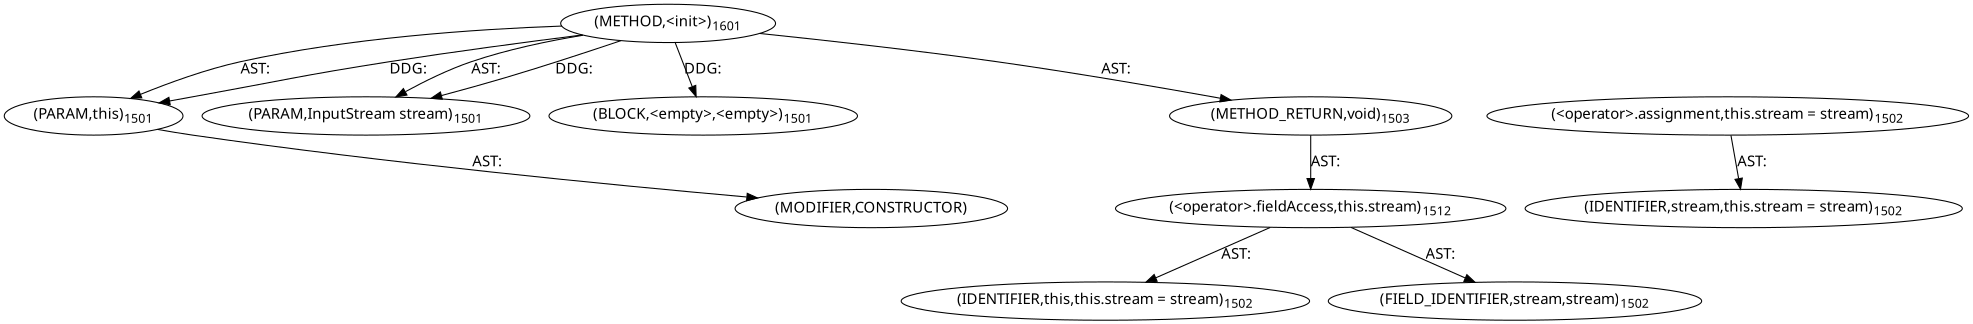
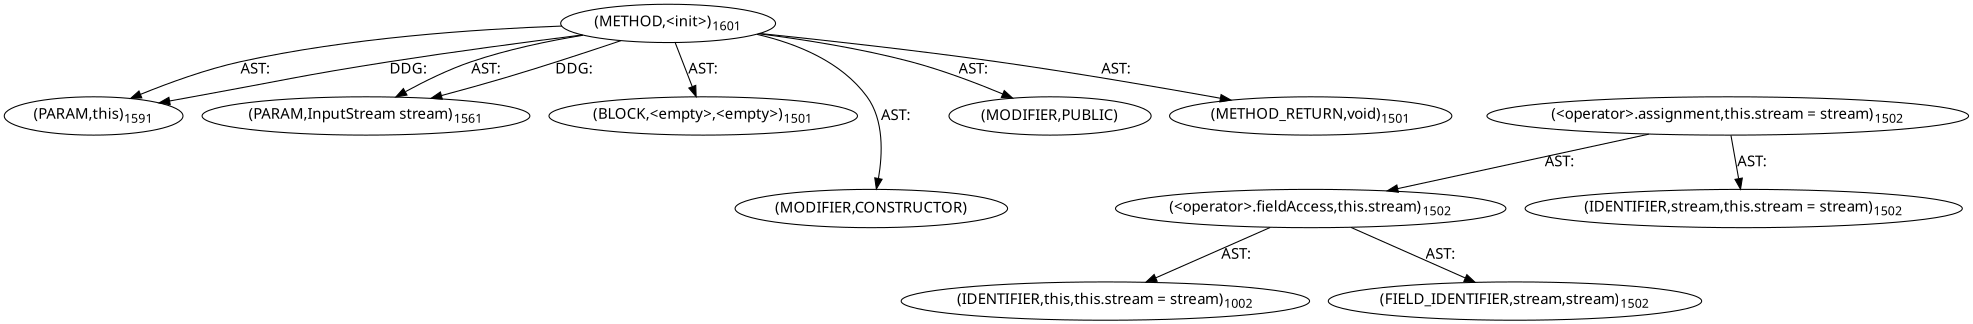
edge "(METHOD,<init>)" -> "(BLOCK,<empty>,<empty>)": label "DDG: " -> "AST: "
node "(PARAM,this)": text "1501" -> "1591"
node "(PARAM,InputStream stream)": text "1501" -> "1561"
node "(METHOD_RETURN,void)": text "1503" -> "1501"
node "(MODIFIER,PUBLIC)": added
edge "(METHOD_RETURN,void)" -> "(<operator>.fieldAccess,this.stream)": now "(<operator>.assignment,this.stream = stream)" -> "(<operator>.fieldAccess,this.stream)"
edge "(PARAM,this)" -> "(MODIFIER,CONSTRUCTOR)": now "(METHOD,<init>)" -> "(MODIFIER,CONSTRUCTOR)"
node "(<operator>.fieldAccess,this.stream)": text "1512" -> "1502"
node "(IDENTIFIER,this,this.stream = stream)": text "1502" -> "1002"
